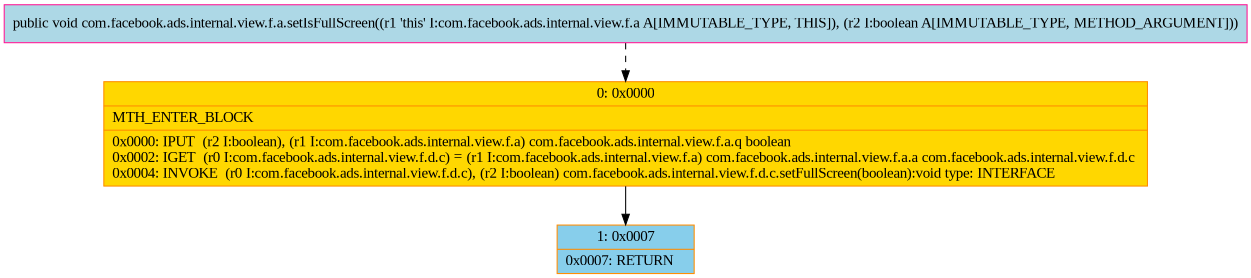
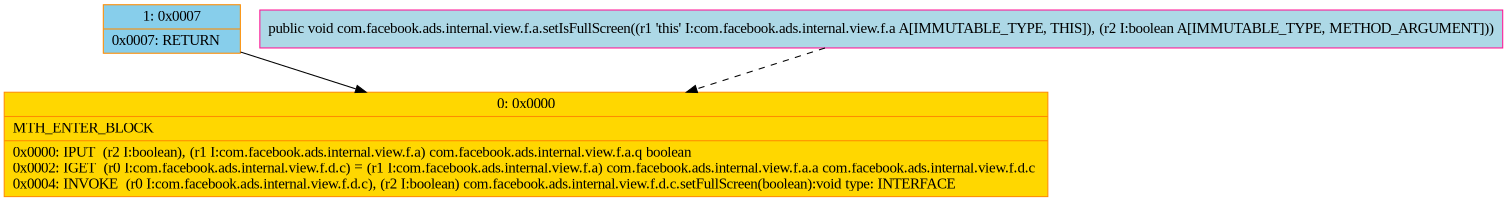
edge "0: 0x0000" -> "1: 0x0007": reversed
